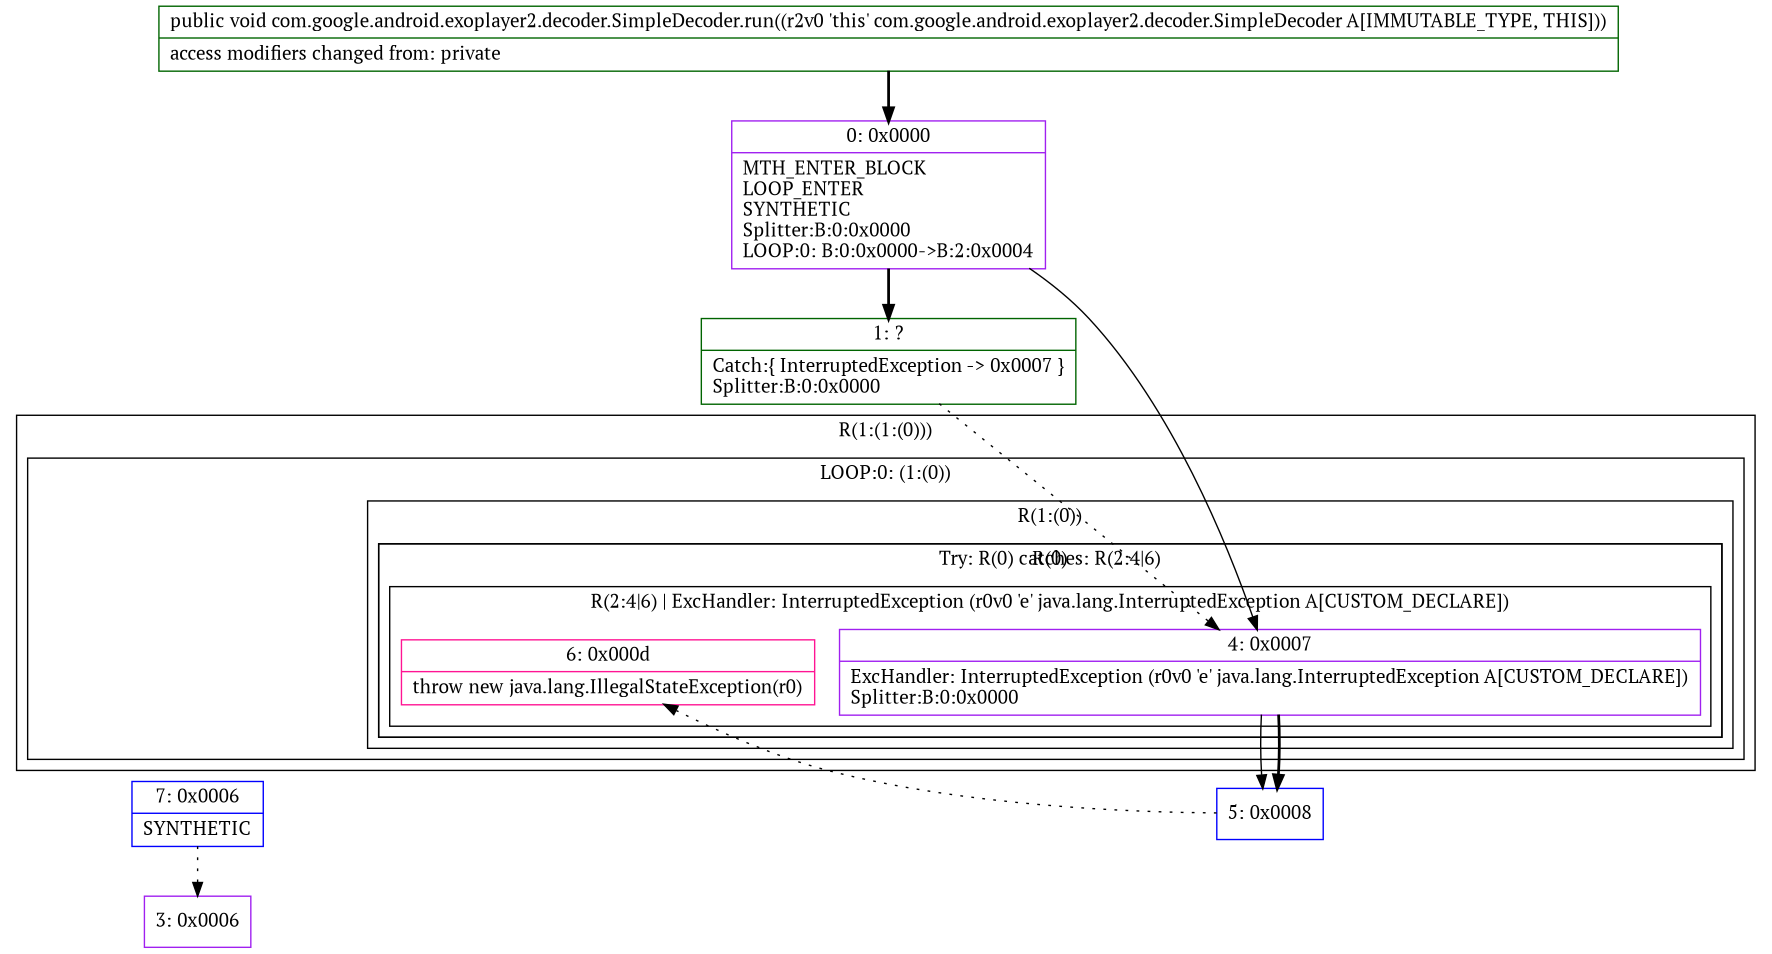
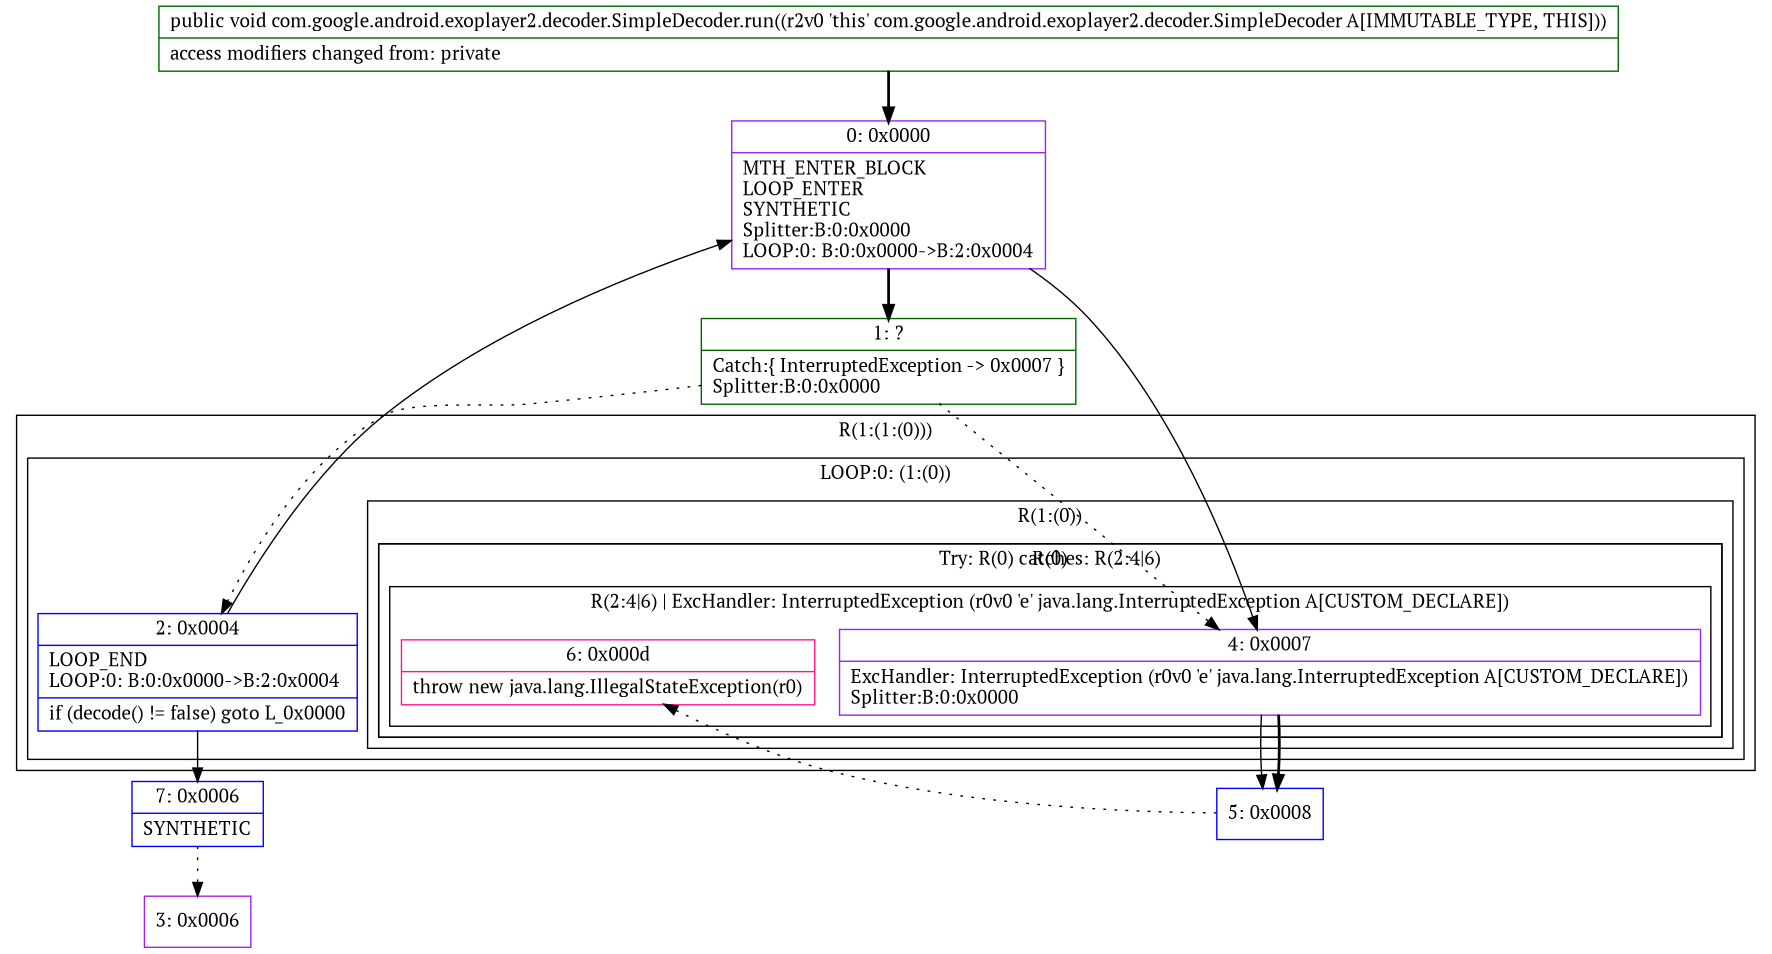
node "2: 0x0004": added
